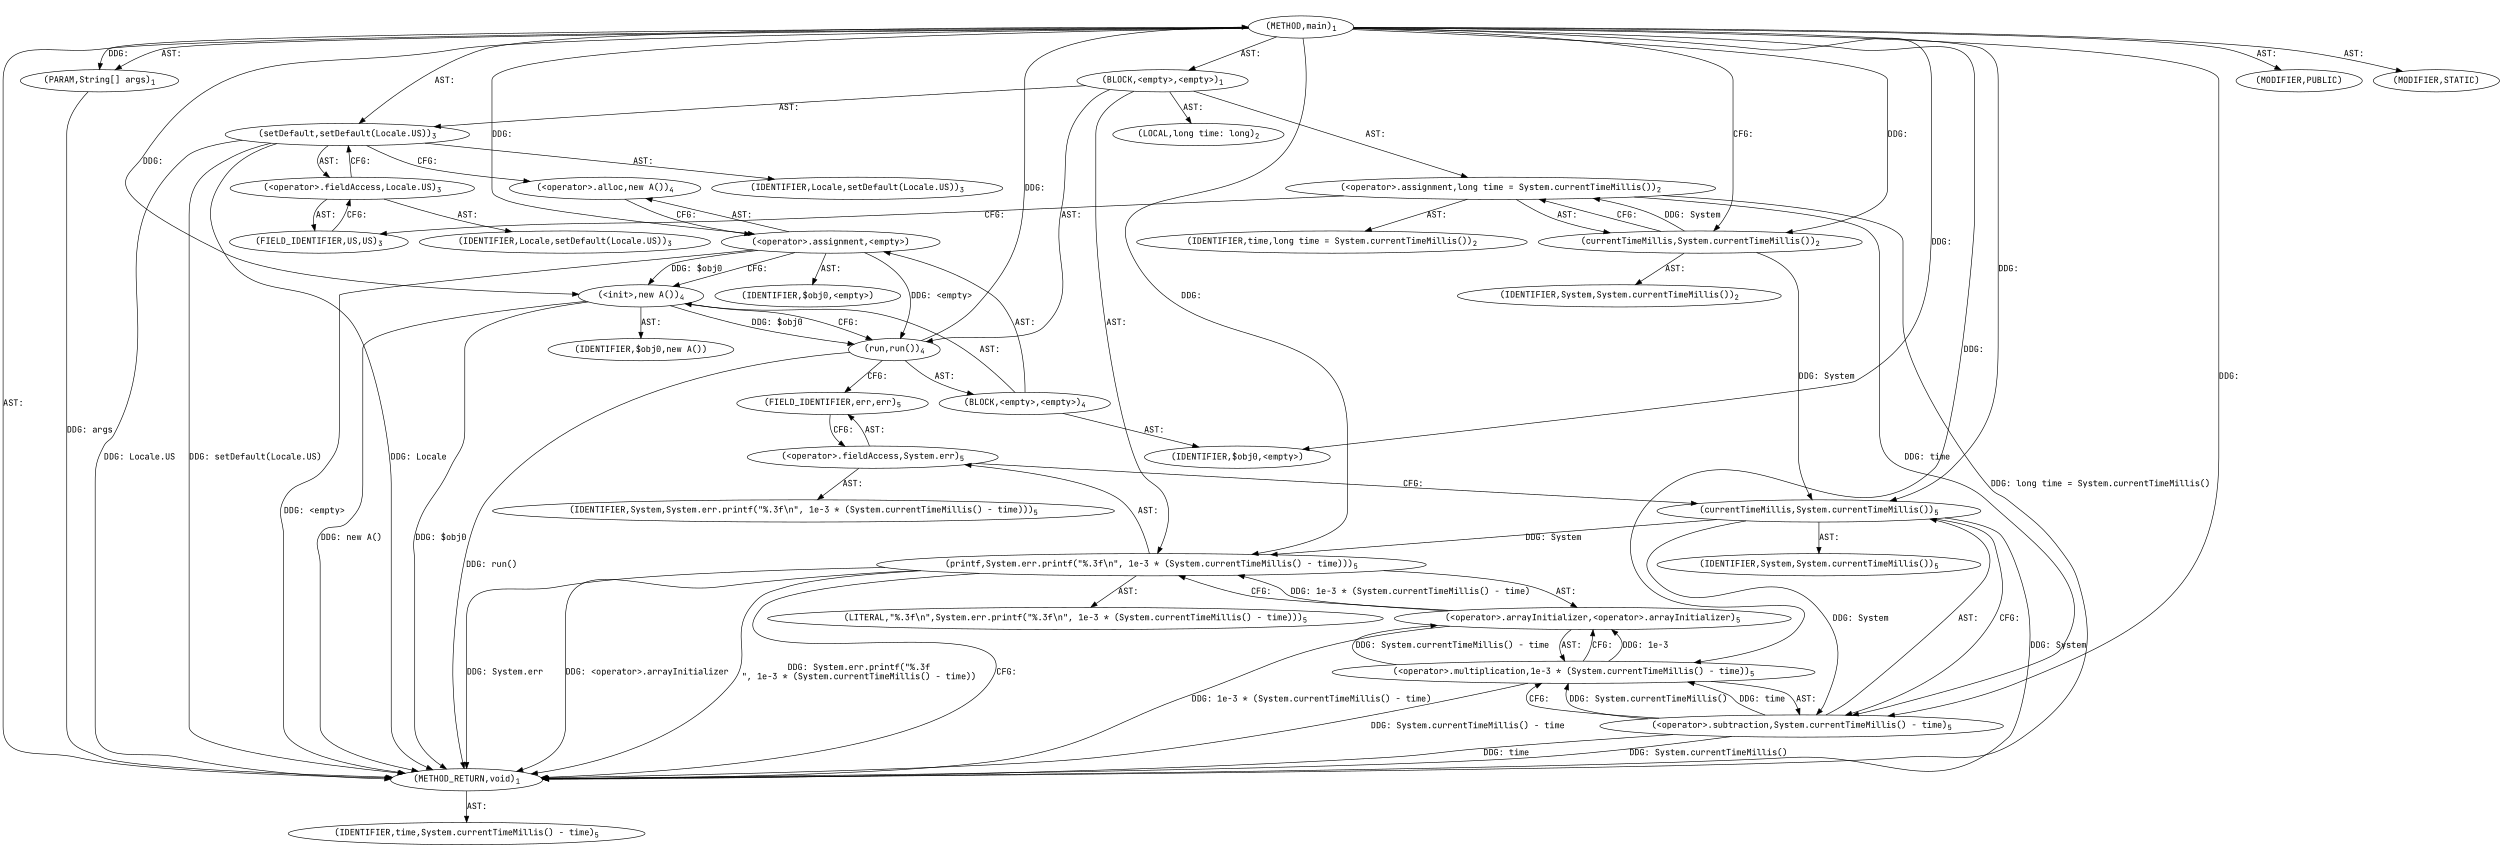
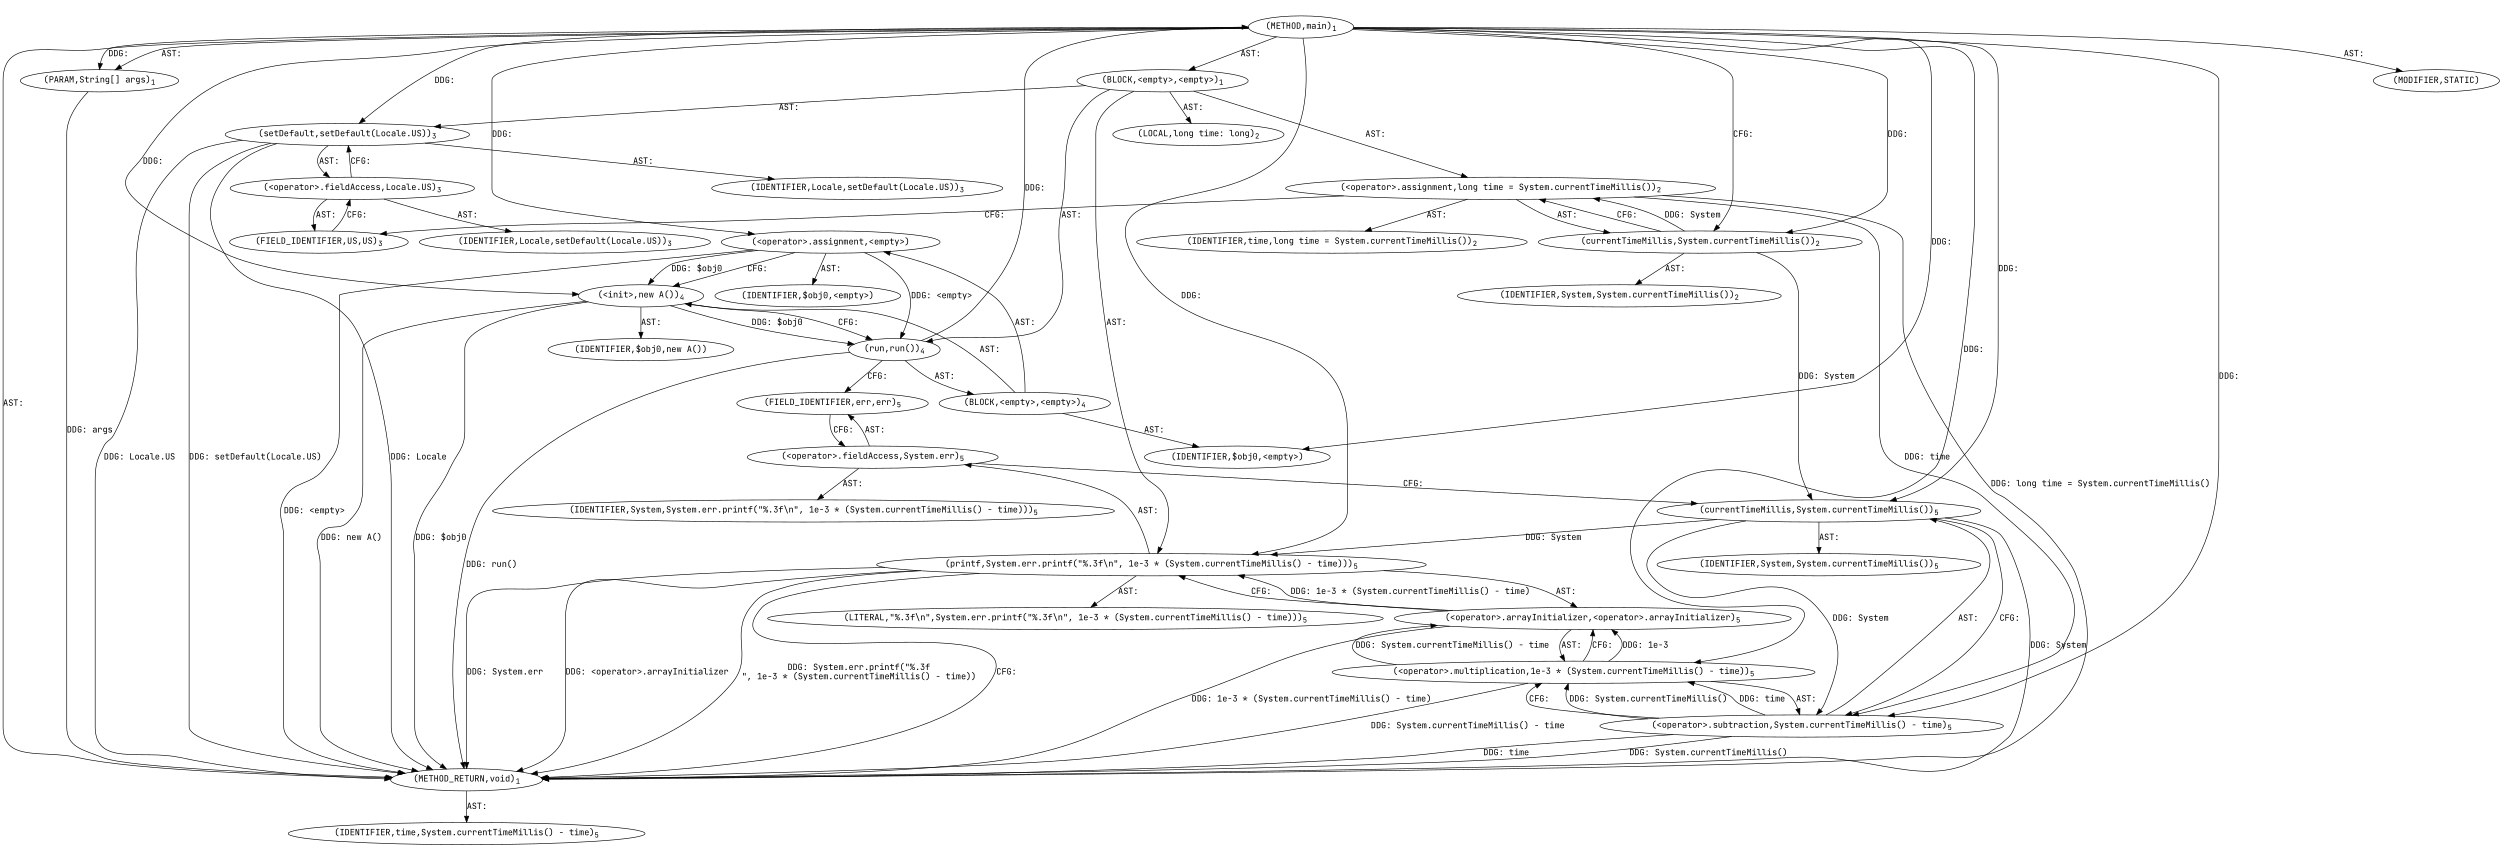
edge "(METHOD,main)" -> "(setDefault,setDefault(Locale.US))": label "AST: " -> "DDG: "
node "(MODIFIER,PUBLIC)": removed
node "(<operator>.alloc,new A())": removed
